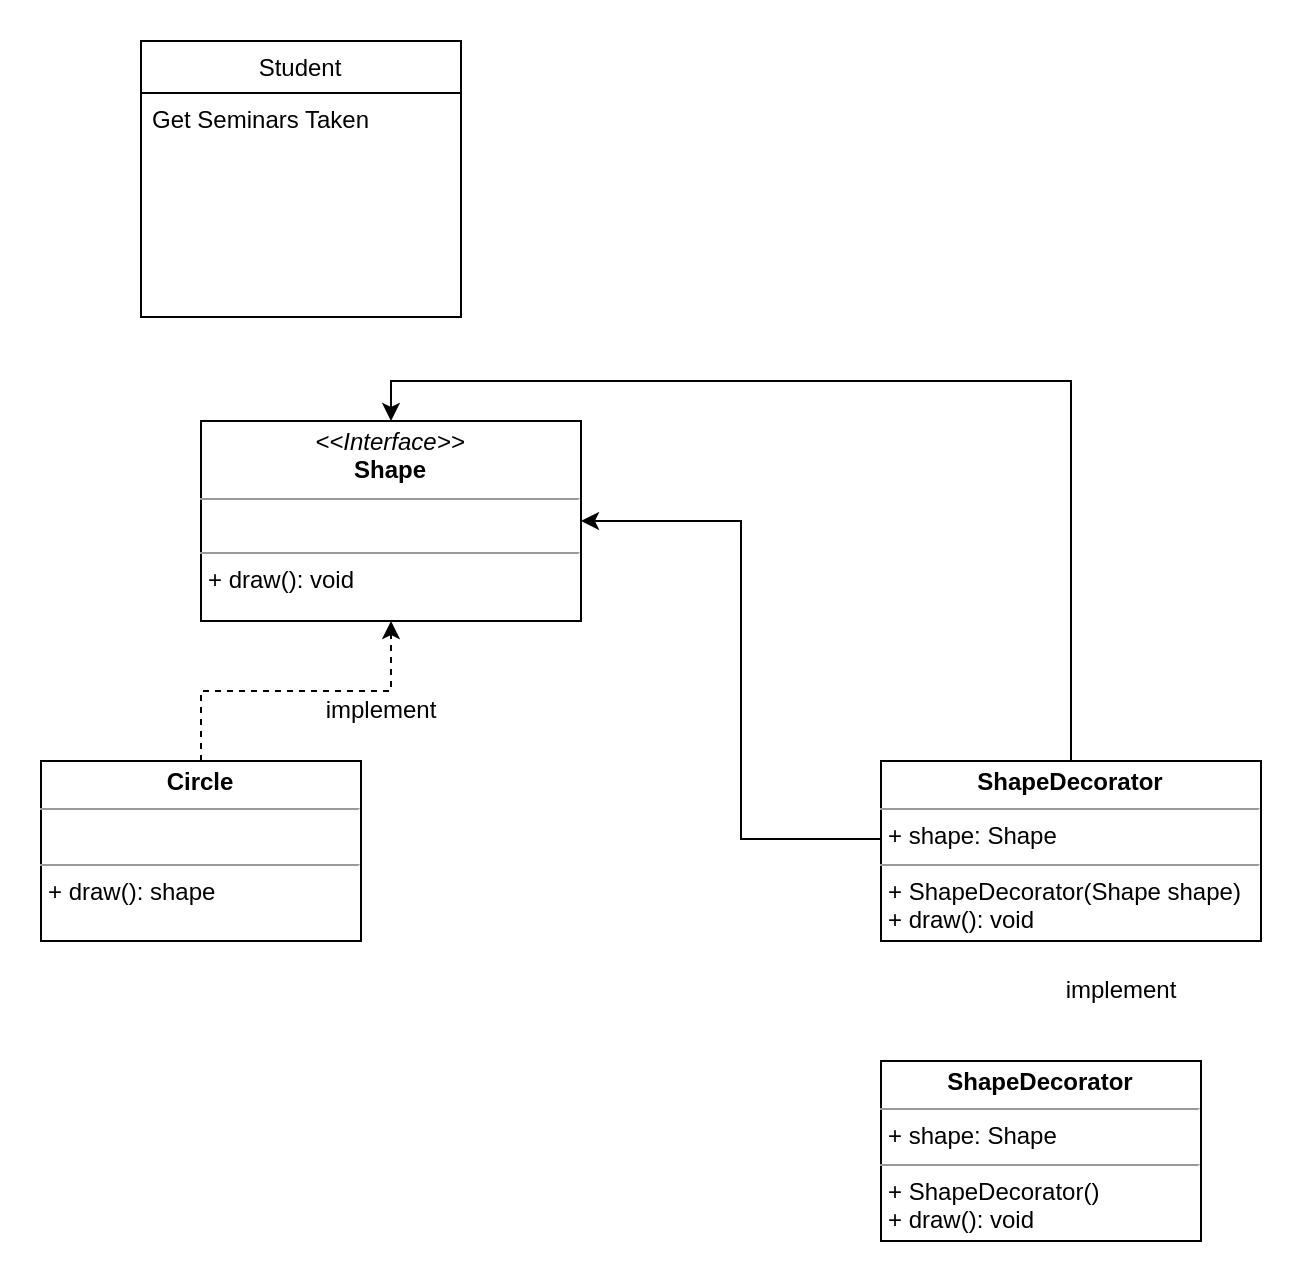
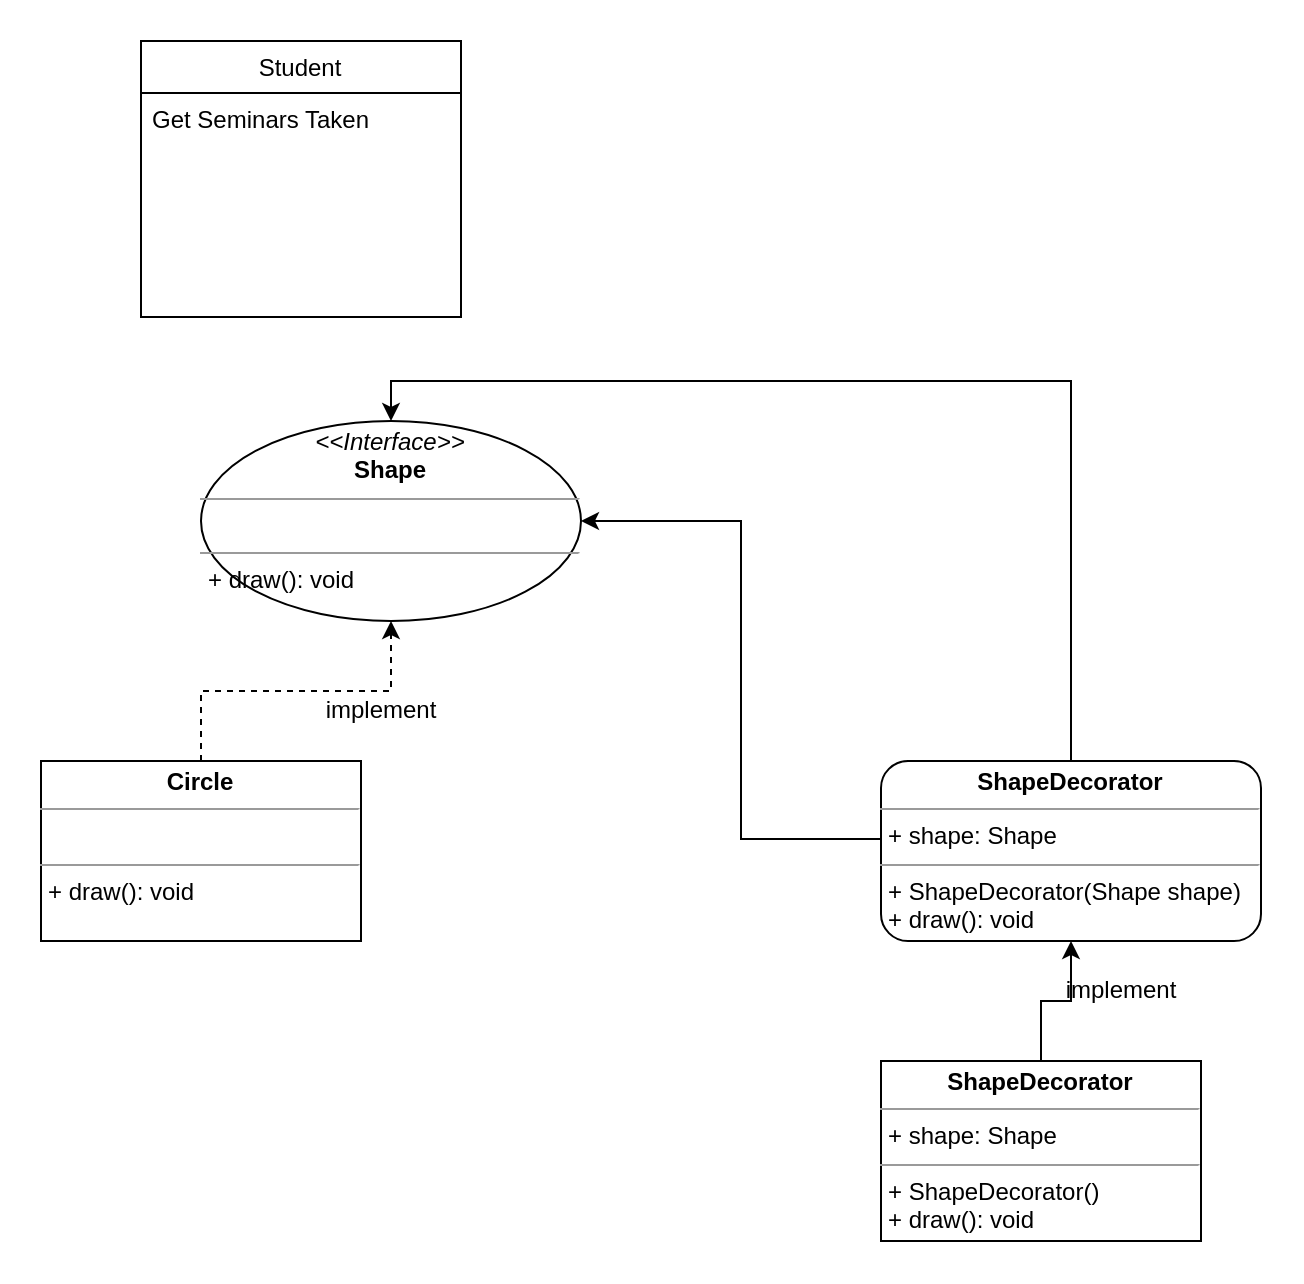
node "<<Interface>> Shape + draw(): void": shape rectangle -> ellipse
node "Circle + draw(): shape": label "Circle + draw(): shape" -> "Circle + draw(): void"
node "ShapeDecorator + shape: Shape + ShapeDecorator(Shape shape) + draw(): void": shape rectangle -> rounded rectangle
edge "ShapeDecorator + shape: Shape + ShapeDecorator() + draw(): void" -> "ShapeDecorator + shape: Shape + ShapeDecorator(Shape shape) + draw(): void": added
